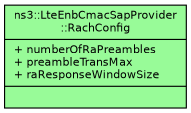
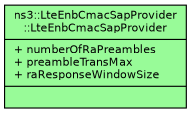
node "ns3::LteEnbCmacSapProvider": text "::RachConfig" -> "::LteEnbCmacSapProvider"
